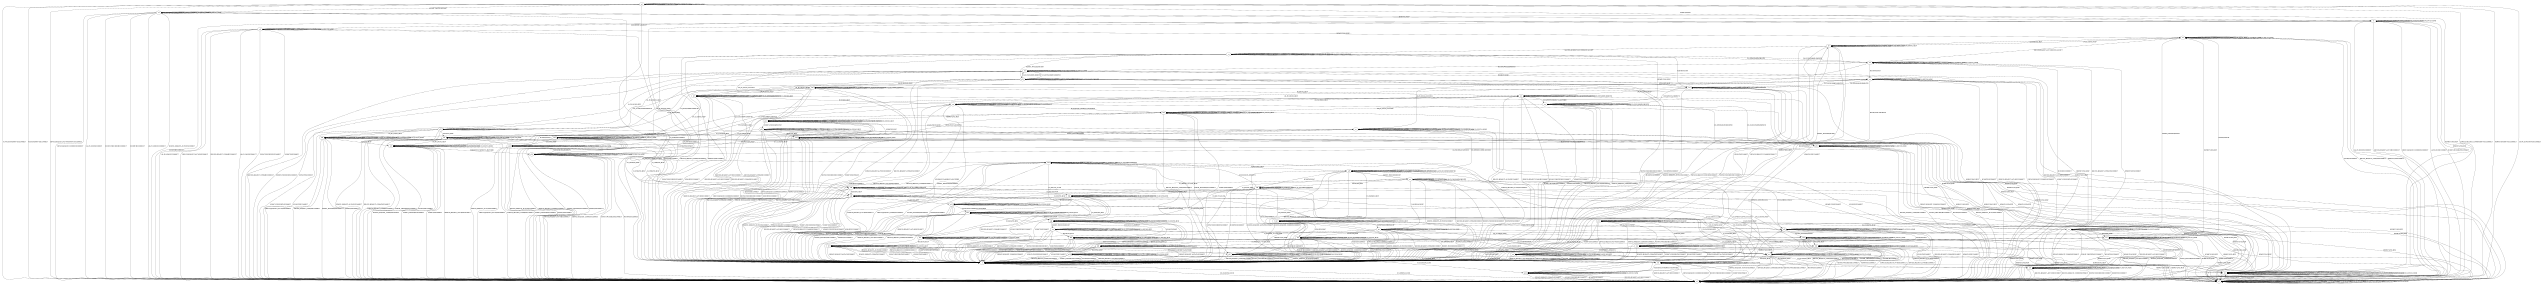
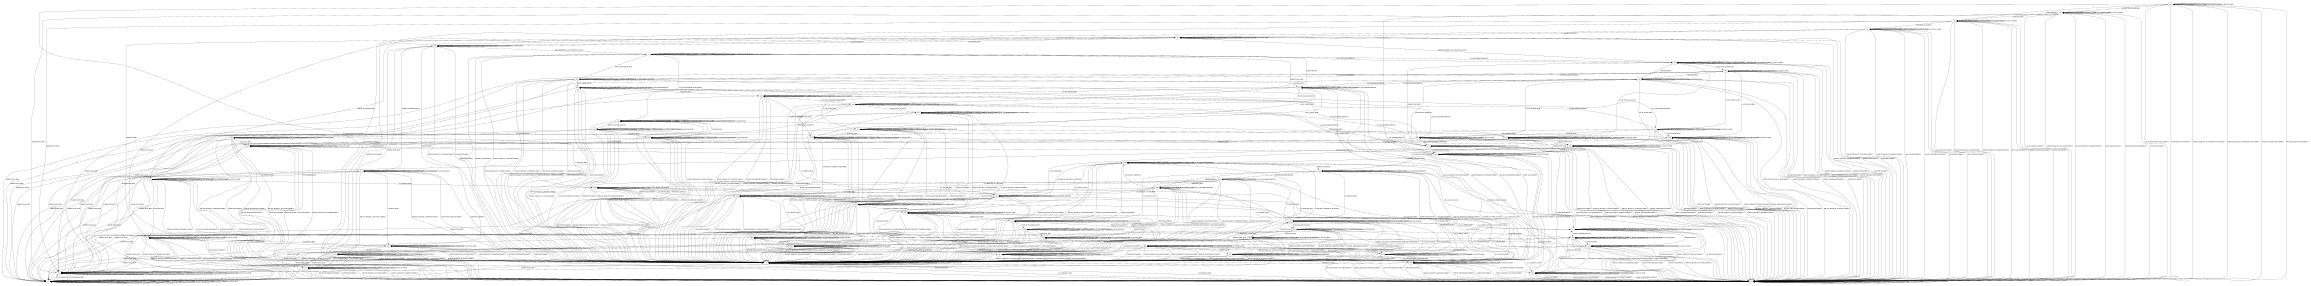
edge "s70" -> "s12": added, label "NEWKEYS/NO_RESP"
edge "s15" -> "s22": label "UA_PK_OK/UA_SUCCESS" -> "UA_PK_NOK/KEXINIT+DISCONNECT"
edge "s32" -> "s47": now "s32" -> "s56"
edge "s17" -> "s26": removed, label "KEXINIT_PROCEED/KEXINIT"
edge "s28" -> "s46": now "s10" -> "s46"
edge "s31" -> "s5": added, label "NEWKEYS/NO_RESP"
edge "s56" -> "s7": added, label "NEWKEYS/NO_RESP"
